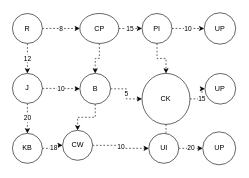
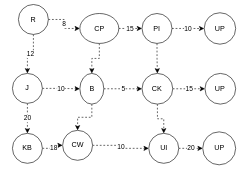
node "R": moved (27, 29) -> (33, 20)
node "B": size 31x31 -> 24x31
node "CK": size 48x51 -> 31x31
